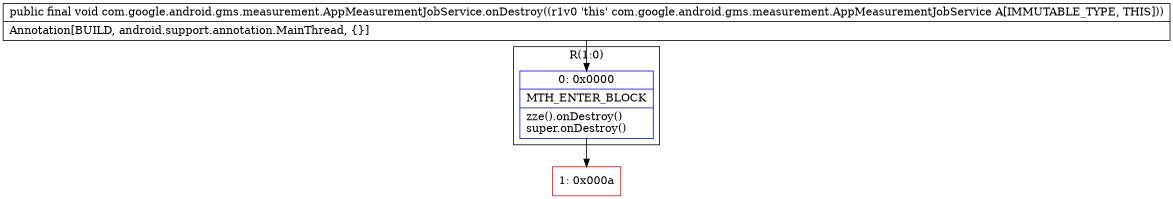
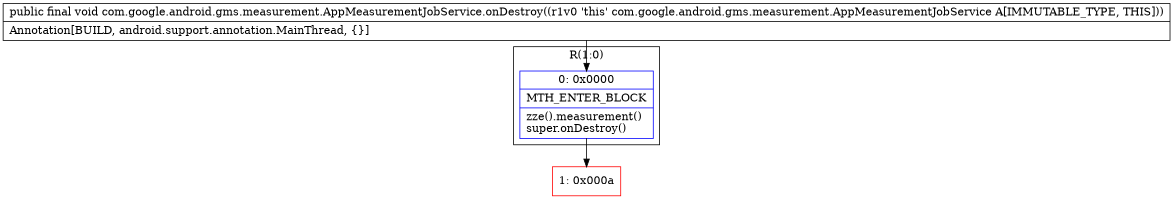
node "0: 0x0000": text "zze().onDestroy()" -> "zze().measurement()"
